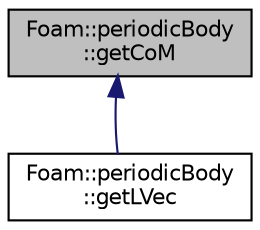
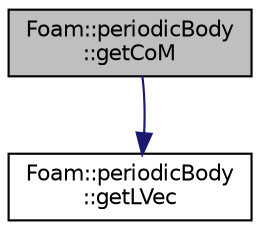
edge "Foam::periodicBody ::getLVec" -> "Foam::periodicBody ::getCoM": reversed
